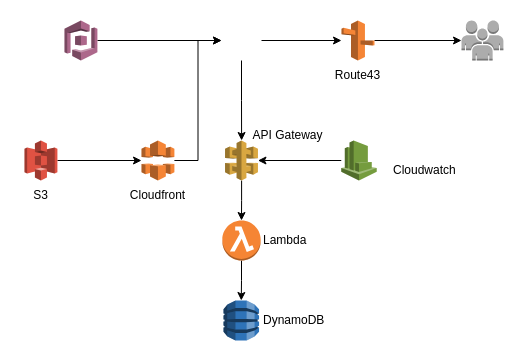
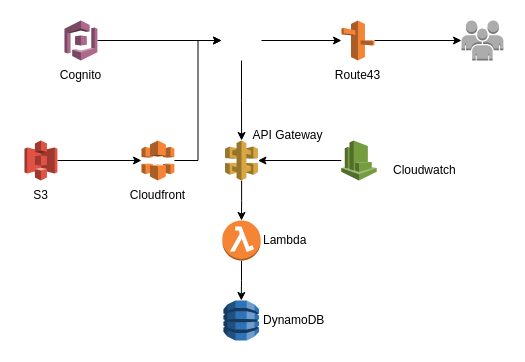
node "Cognito": added
